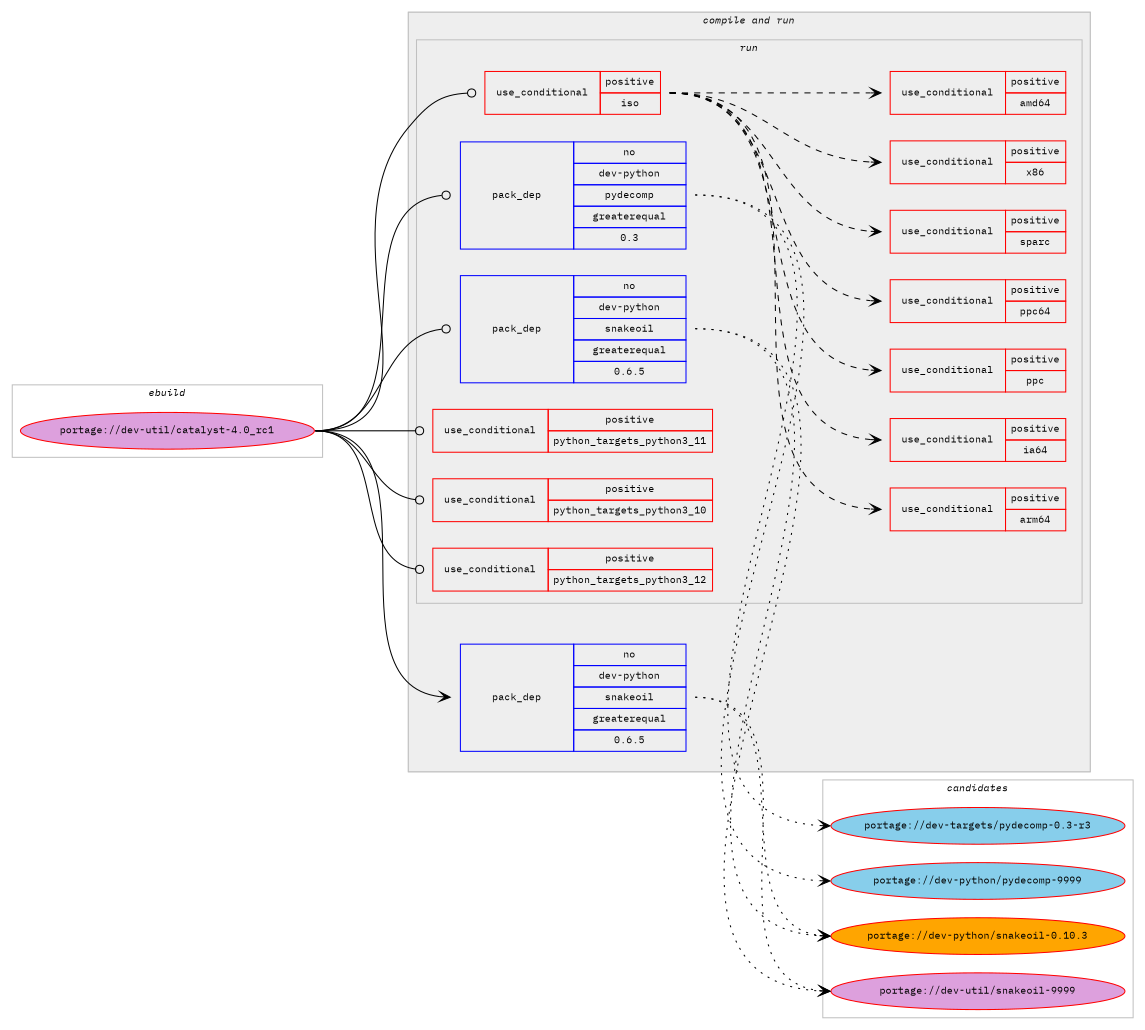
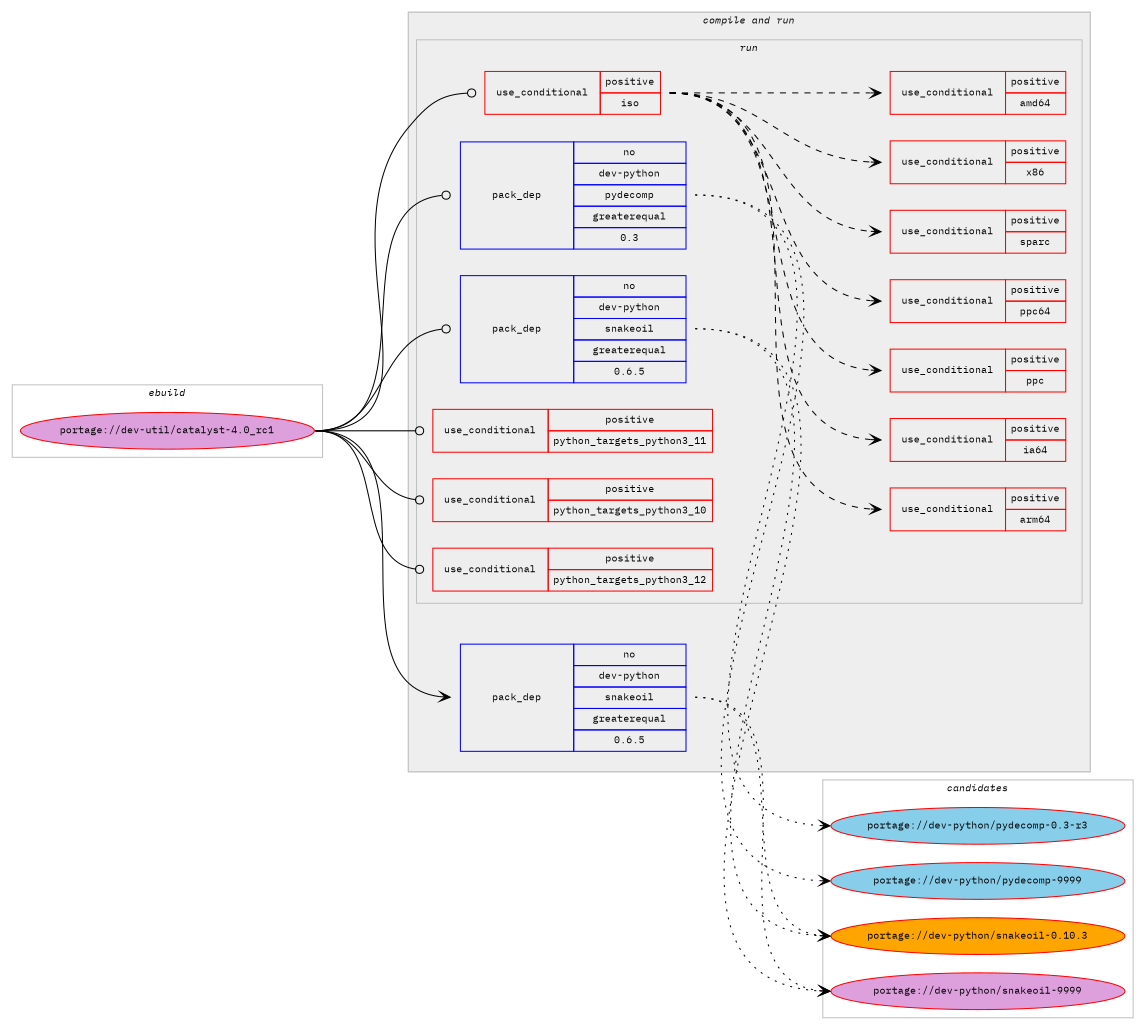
node "portage://dev-targets/pydecomp-0.3-r3": label "portage://dev-targets/pydecomp-0.3-r3" -> "portage://dev-python/pydecomp-0.3-r3"
node "portage://dev-util/snakeoil-9999": label "portage://dev-util/snakeoil-9999" -> "portage://dev-python/snakeoil-9999"
